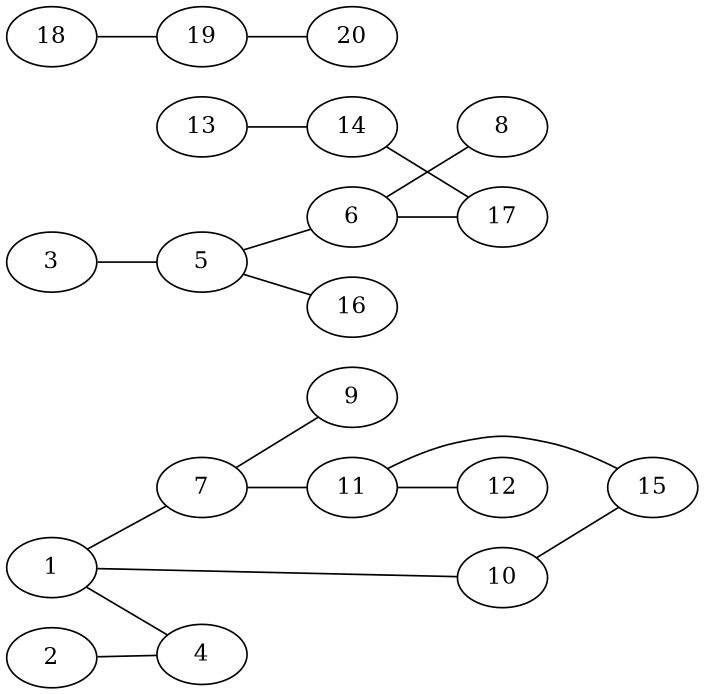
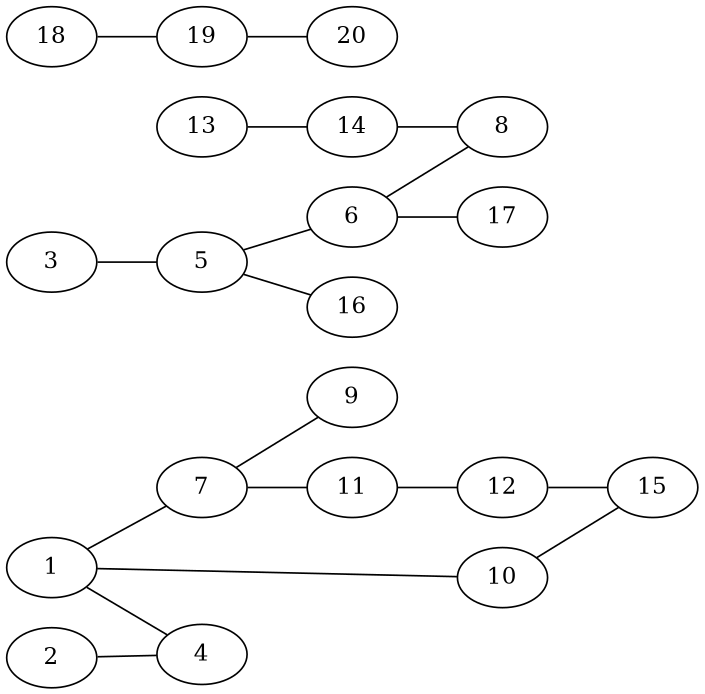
edge "14" -- "17": now "14" -- "8"
edge "11" -- "15": now "12" -- "15"
